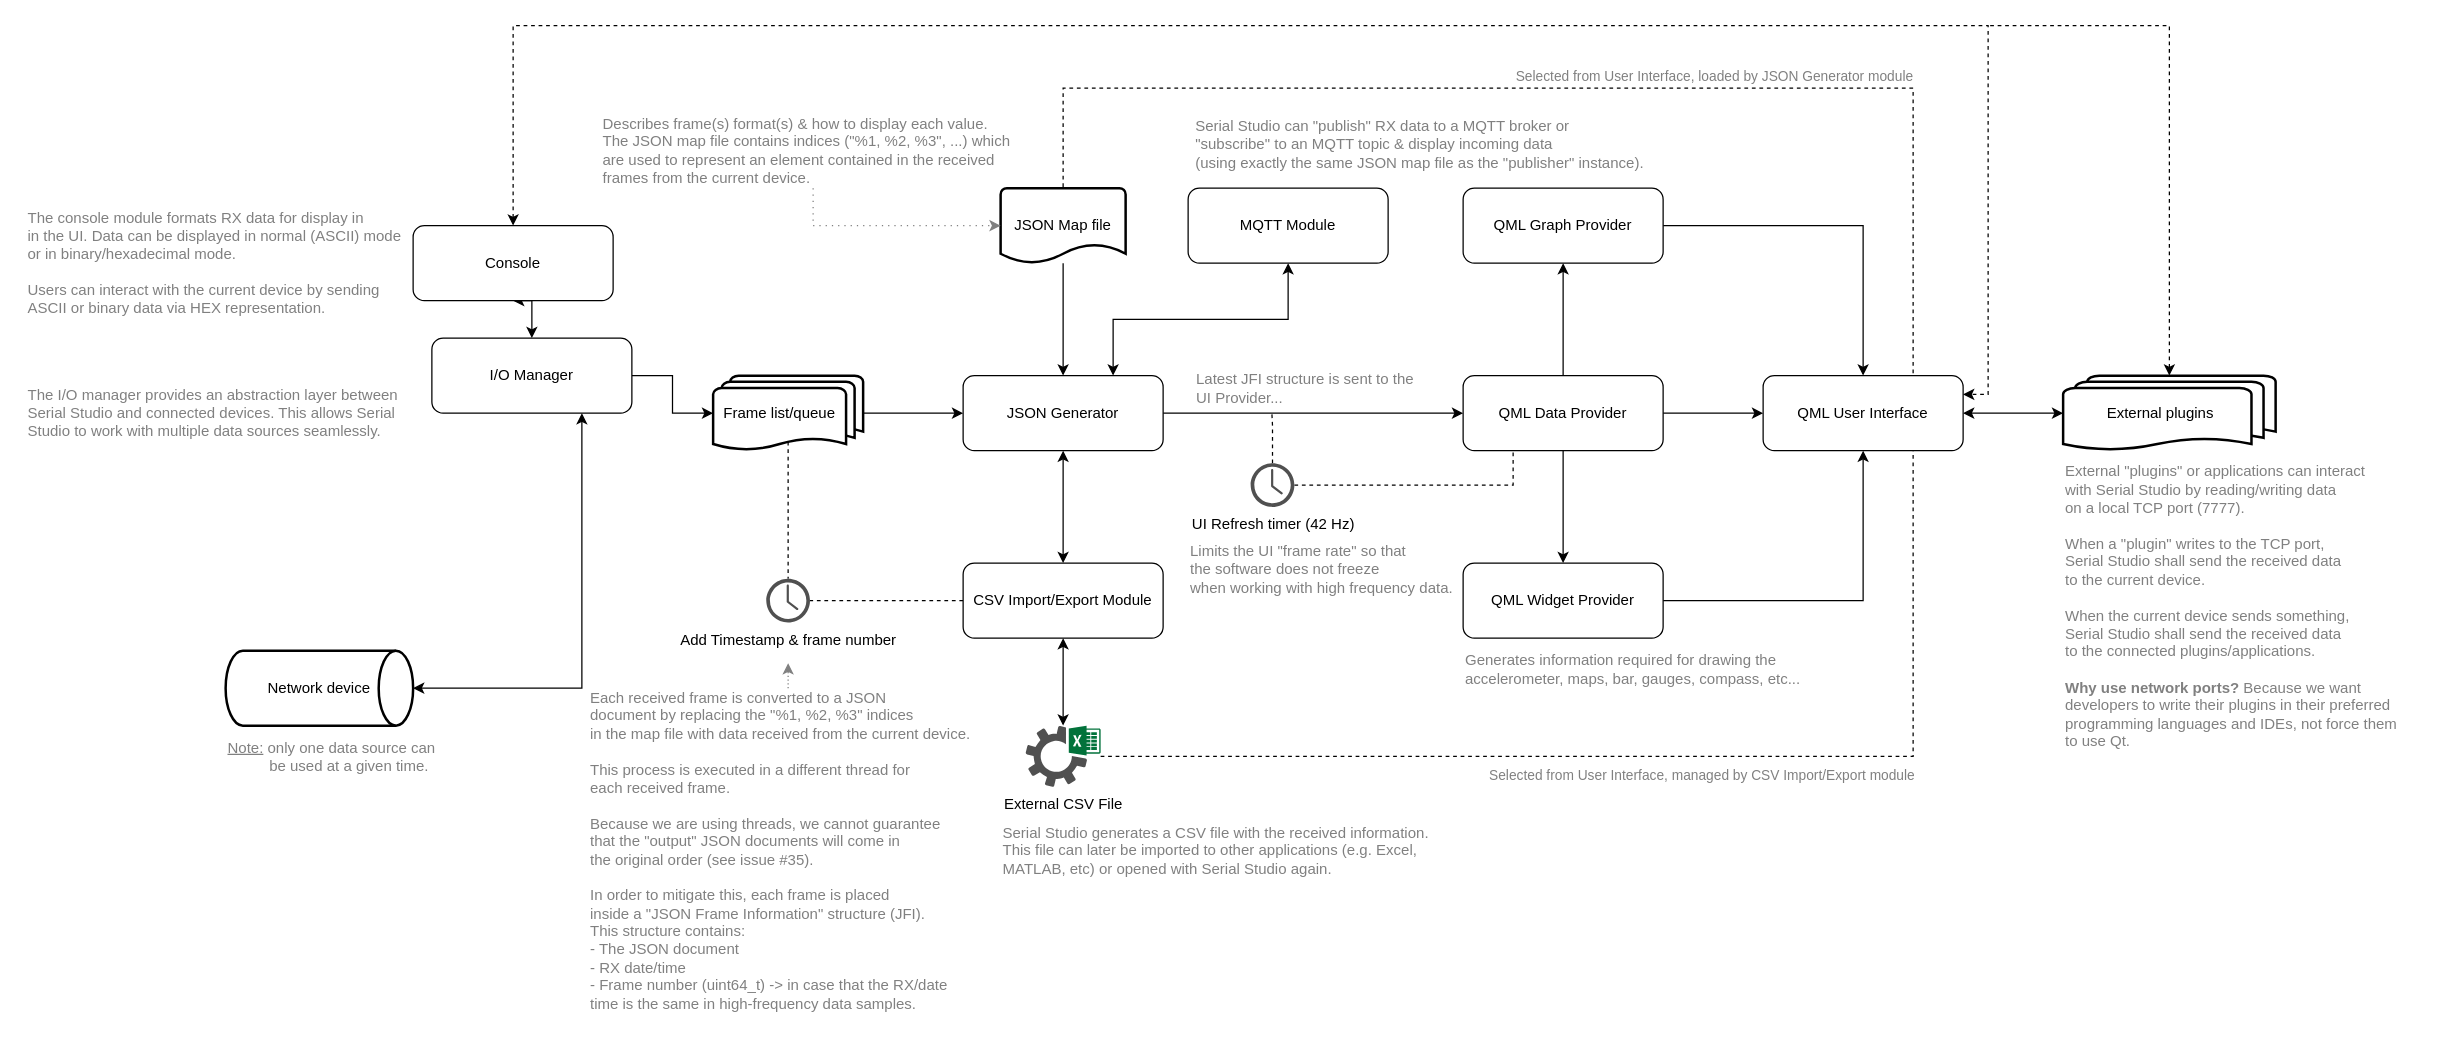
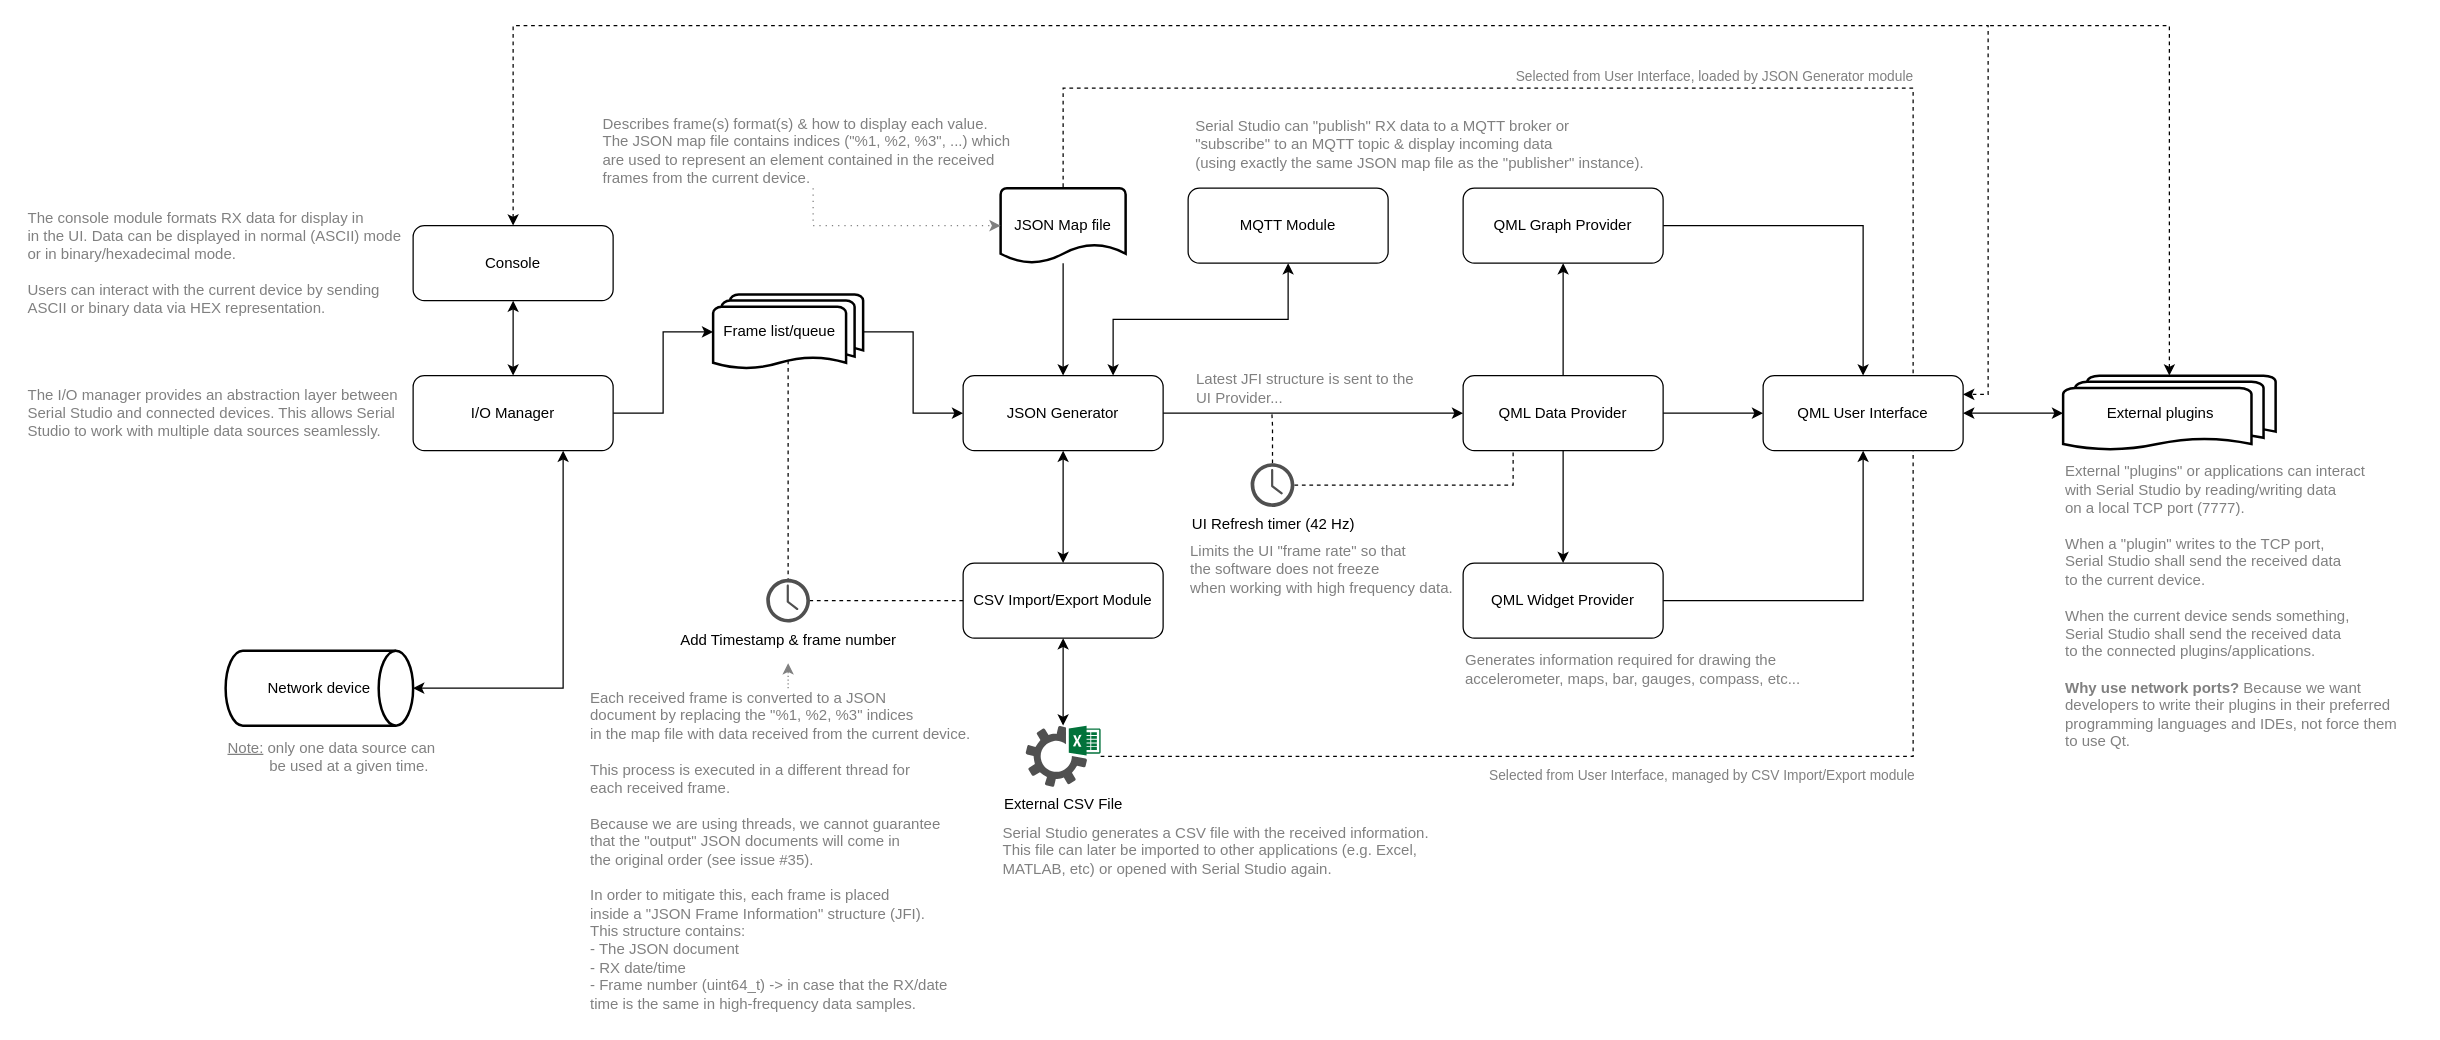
node "I/O Manager": moved (532, 376) -> (513, 413)
node "Frame list/queue": moved (788, 413) -> (788, 332)
